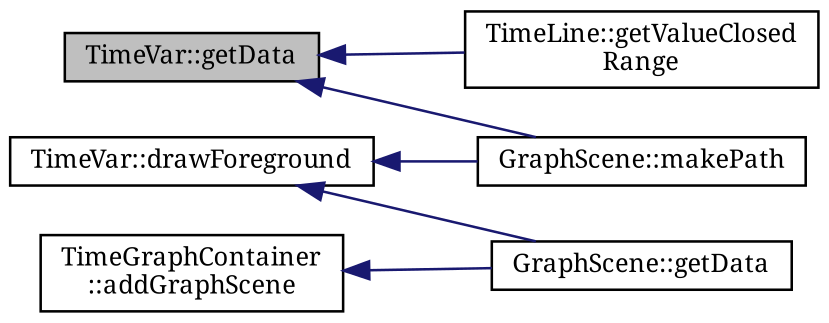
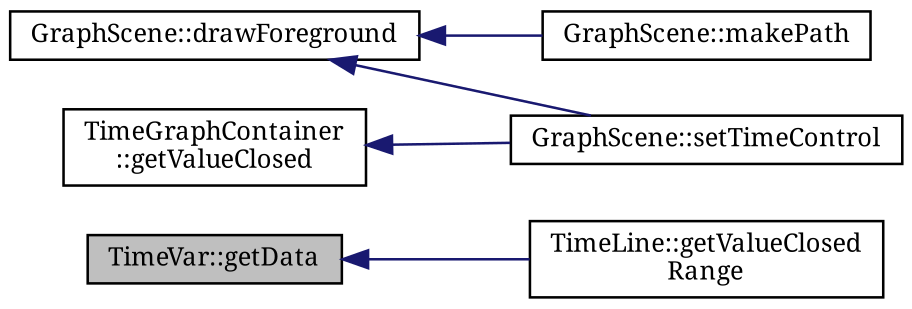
edge "GraphScene::makePath" -> "TimeVar::getData": removed
node "TimeVar::drawForeground": label "TimeVar::drawForeground" -> "GraphScene::drawForeground"
node "GraphScene::getData": label "GraphScene::getData" -> "GraphScene::setTimeControl"
node "TimeGraphContainer ::addGraphScene": label "TimeGraphContainer ::addGraphScene" -> "TimeGraphContainer ::getValueClosed"
